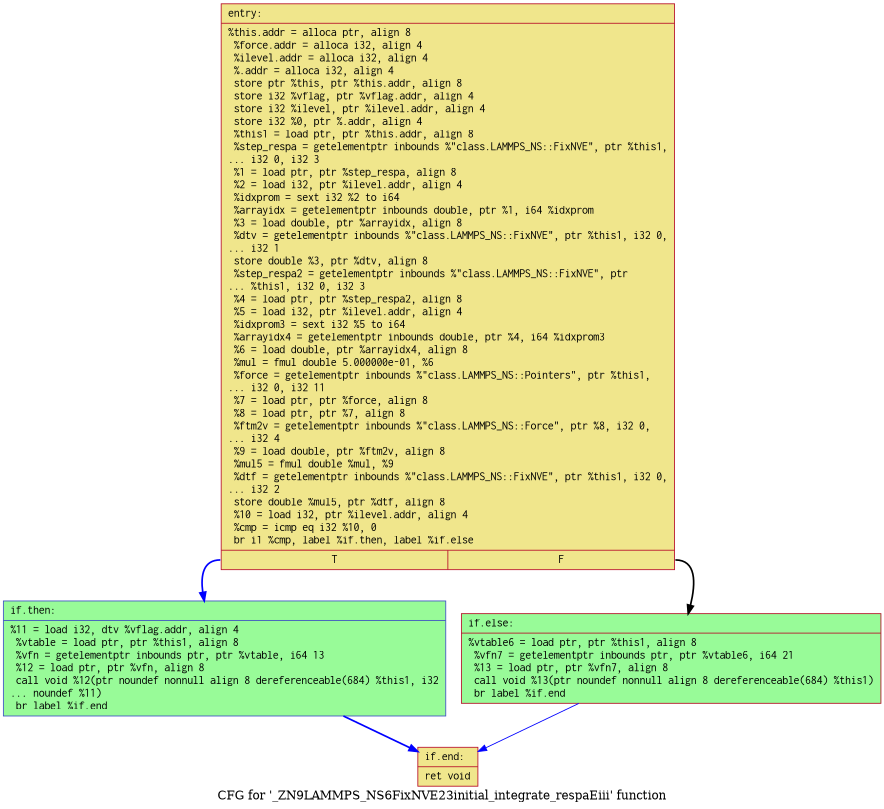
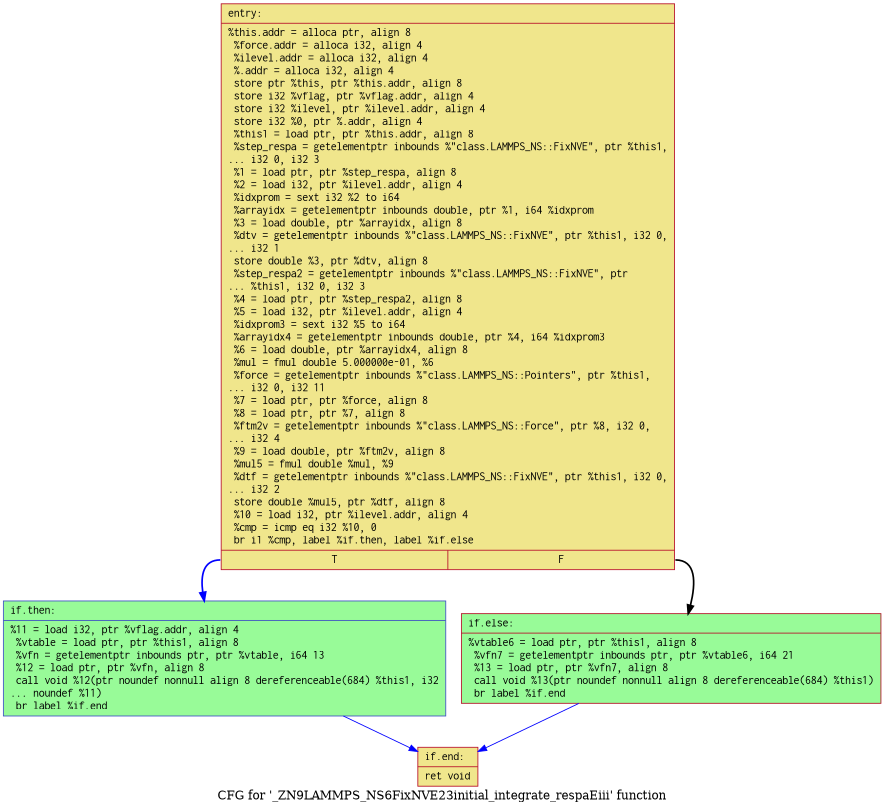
node "if.then:": text "%11 = load i32, dtv %vflag.addr, align 4" -> "%11 = load i32, ptr %vflag.addr, align 4"
edge "if.then:" -> "if.end:": style bold -> solid
